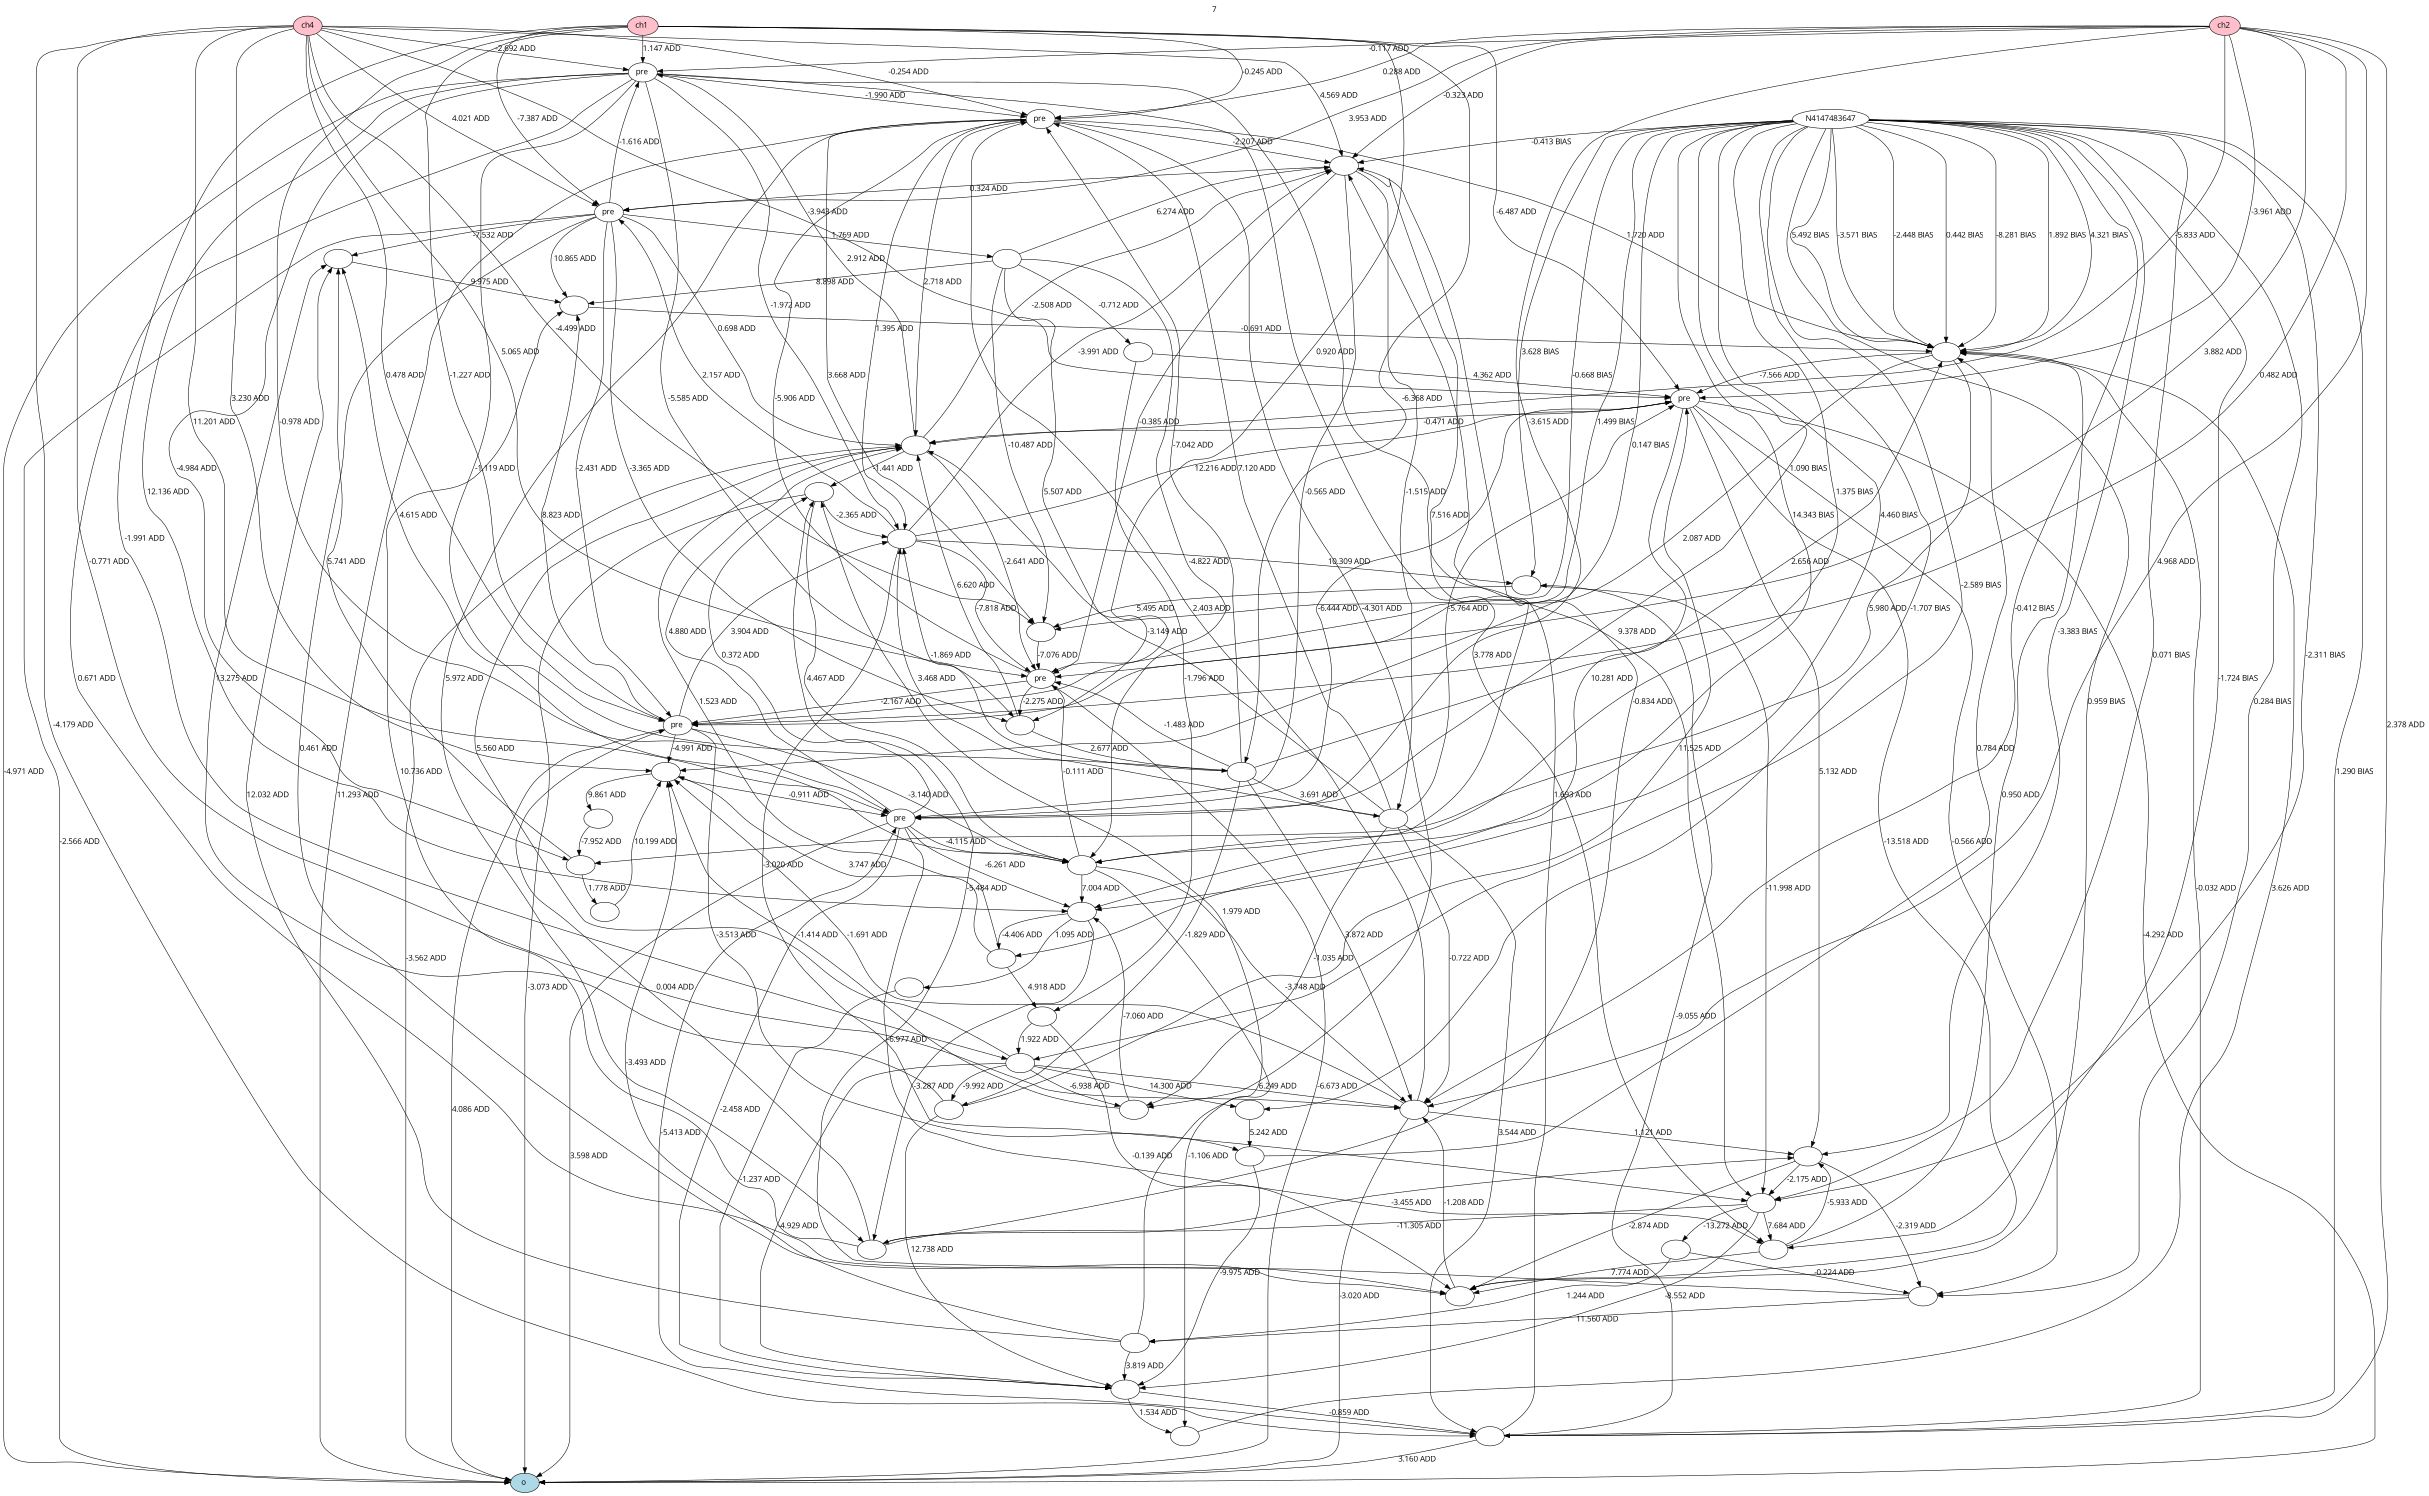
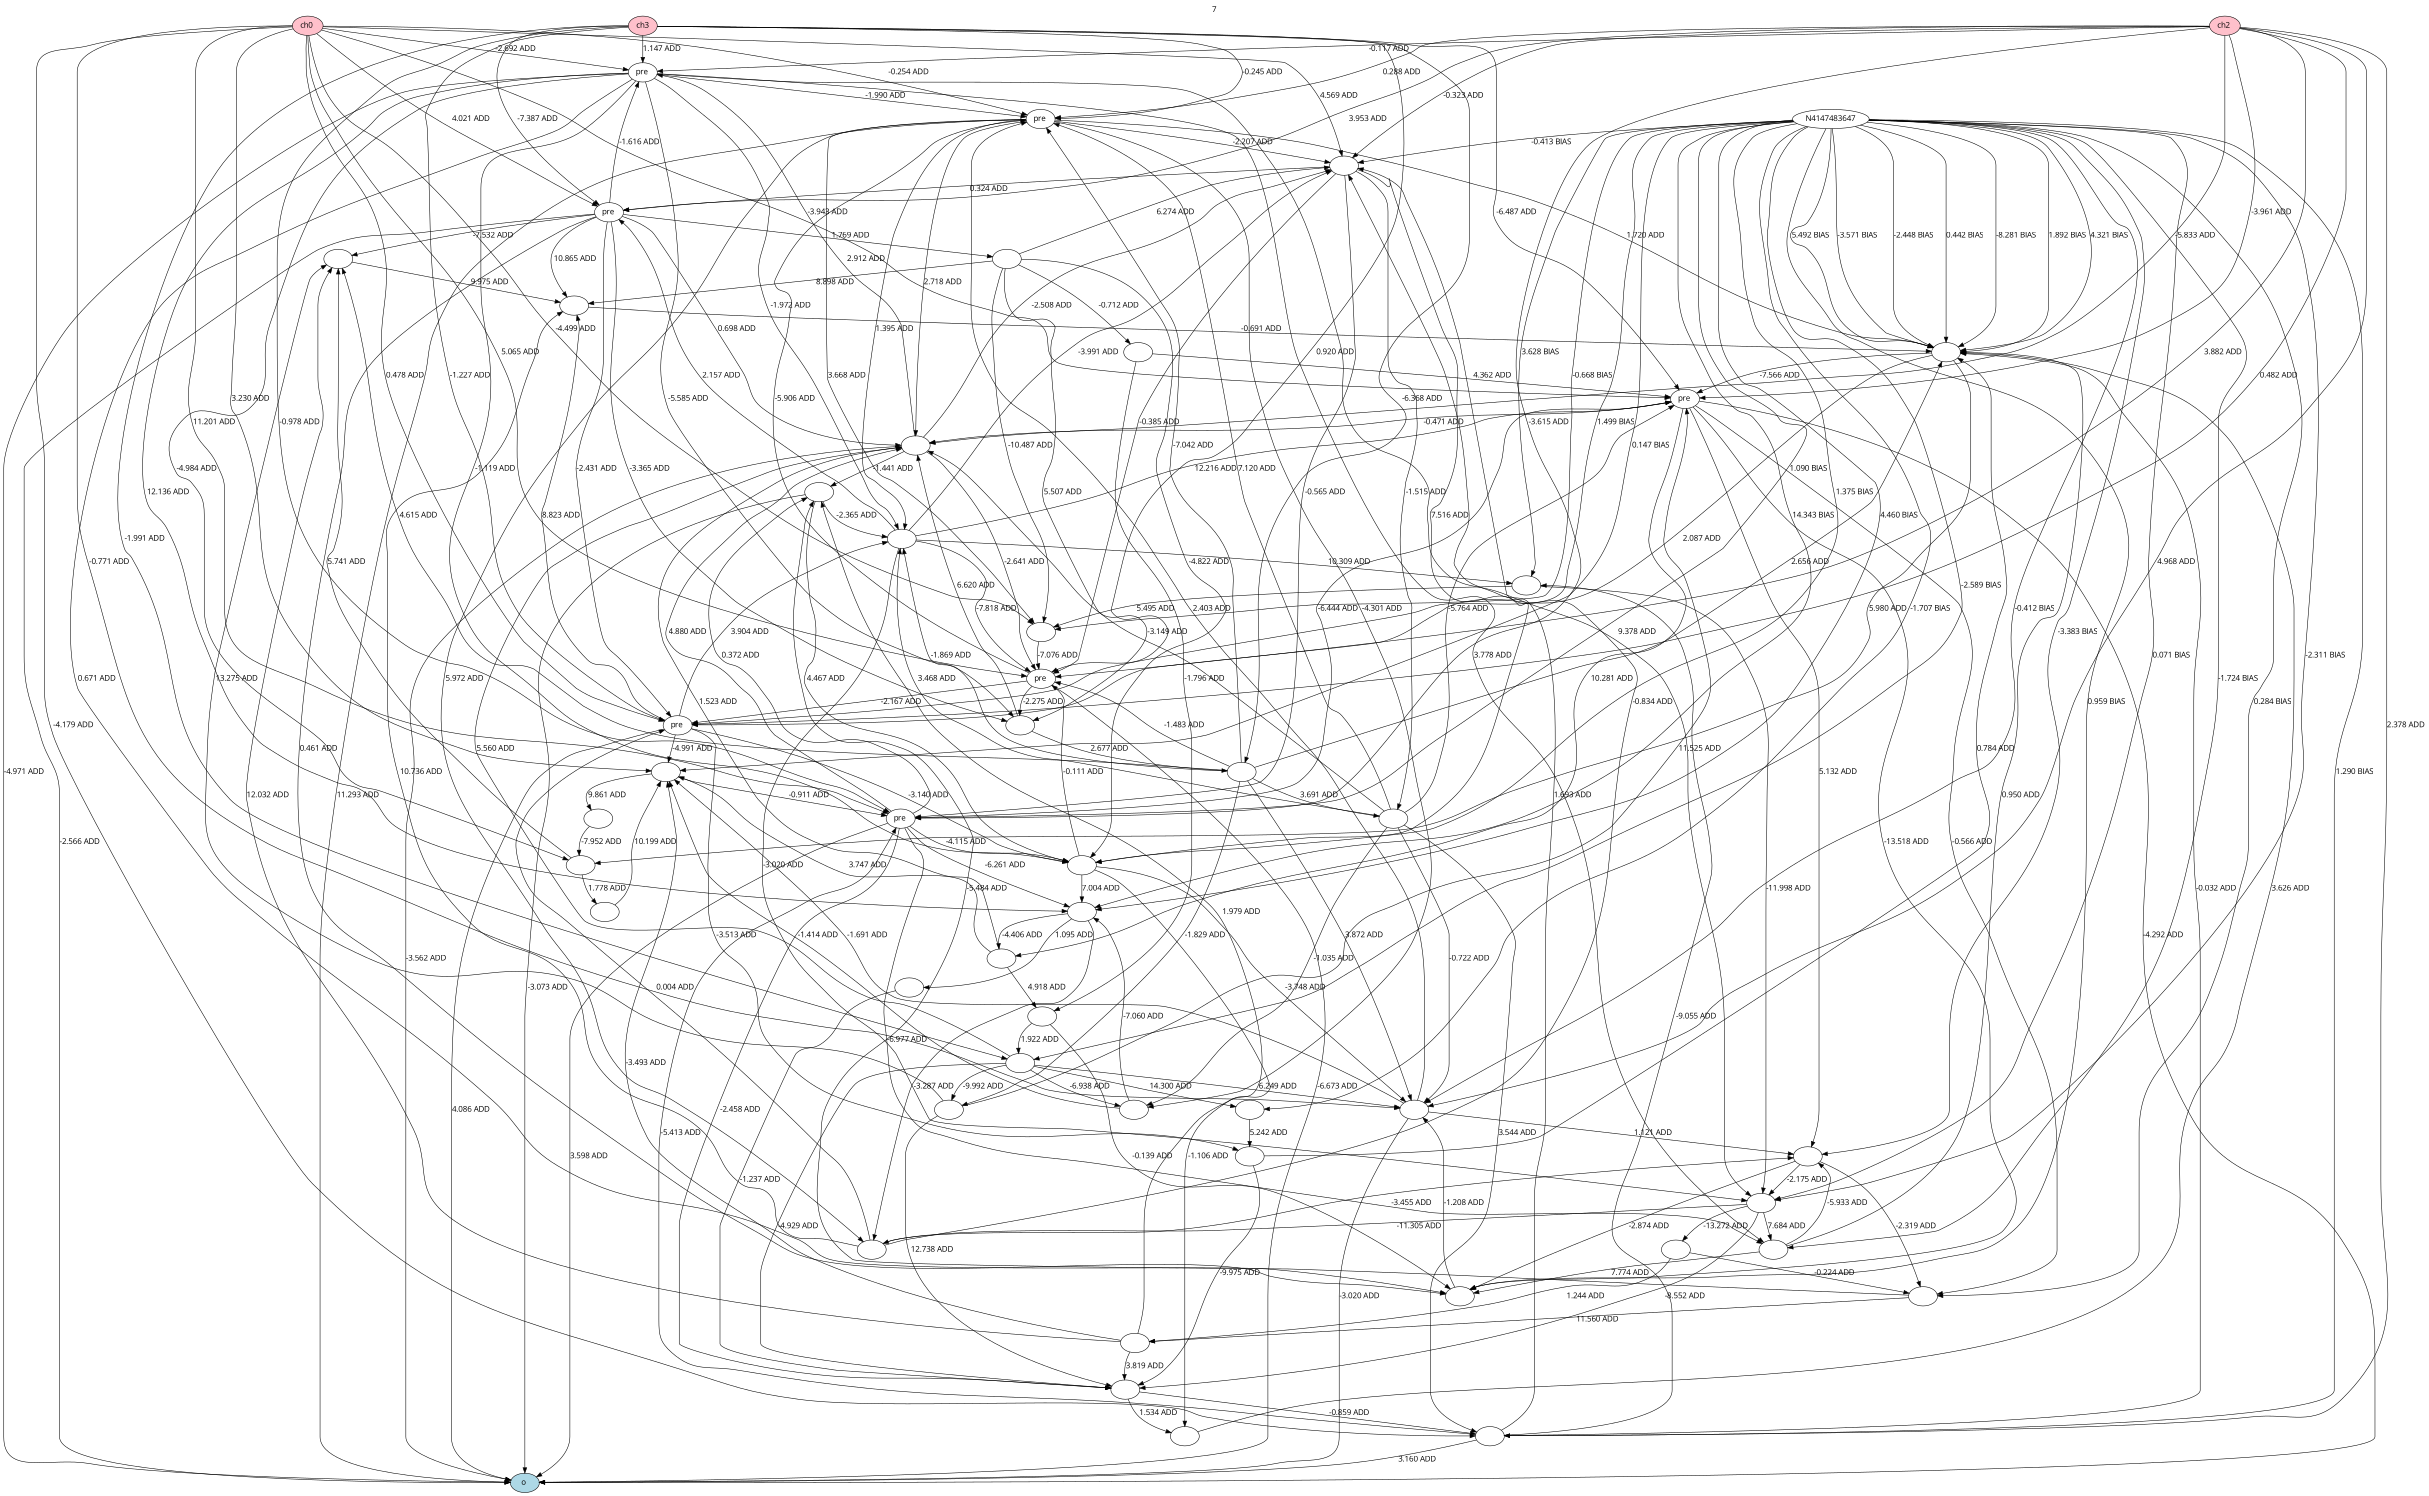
node "ch4": label "ch4" -> "ch0"
node "ch1": label "ch1" -> "ch3"
